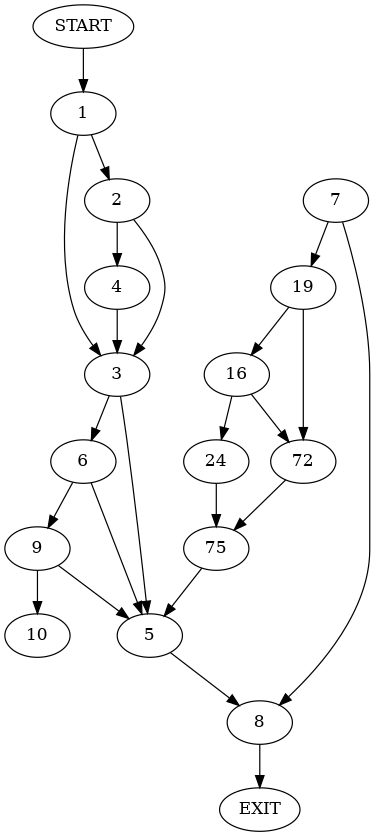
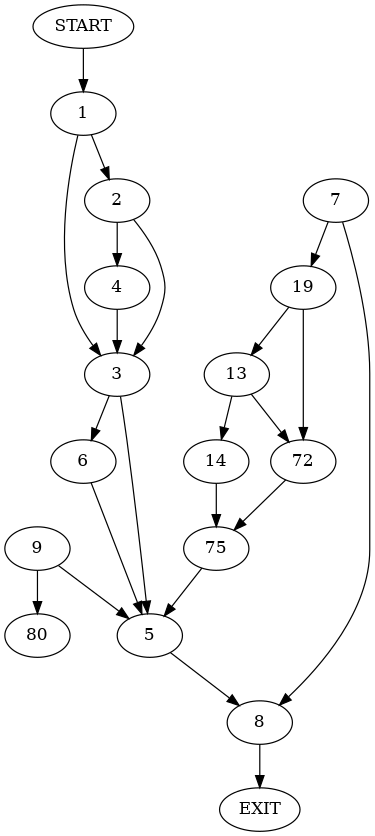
node "16": label "16" -> "13"
node "24": label "24" -> "14"
edge "6" -> "9": removed
node "10": label "10" -> "80"
